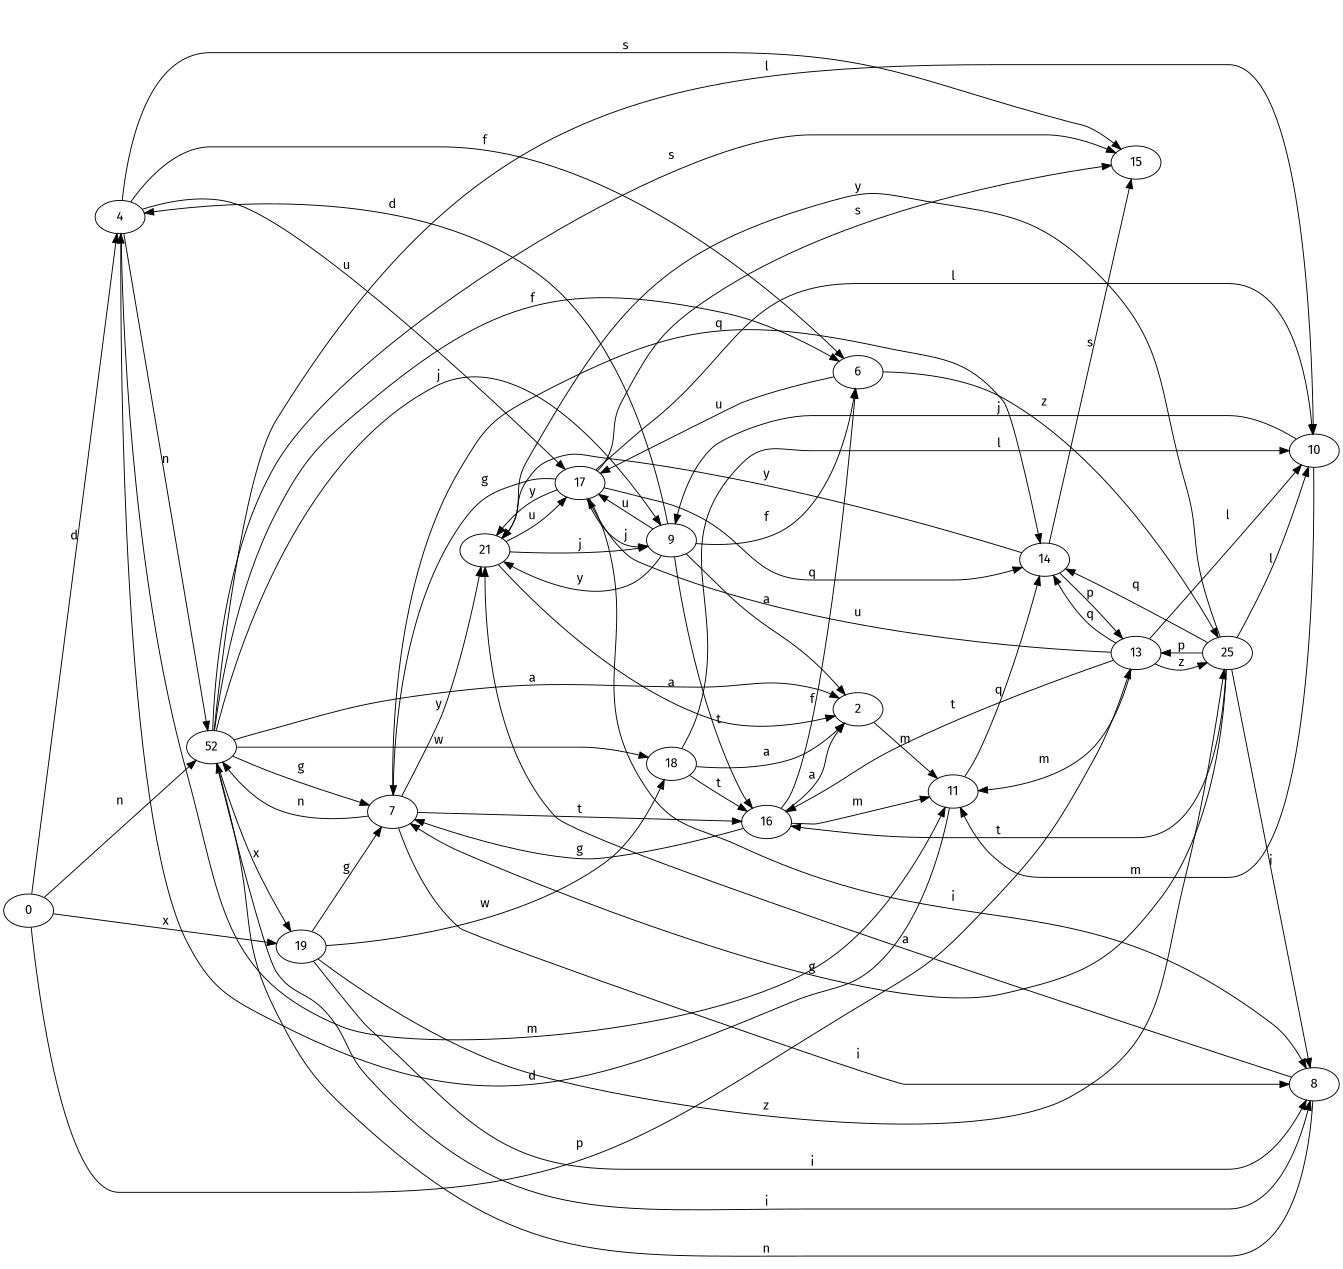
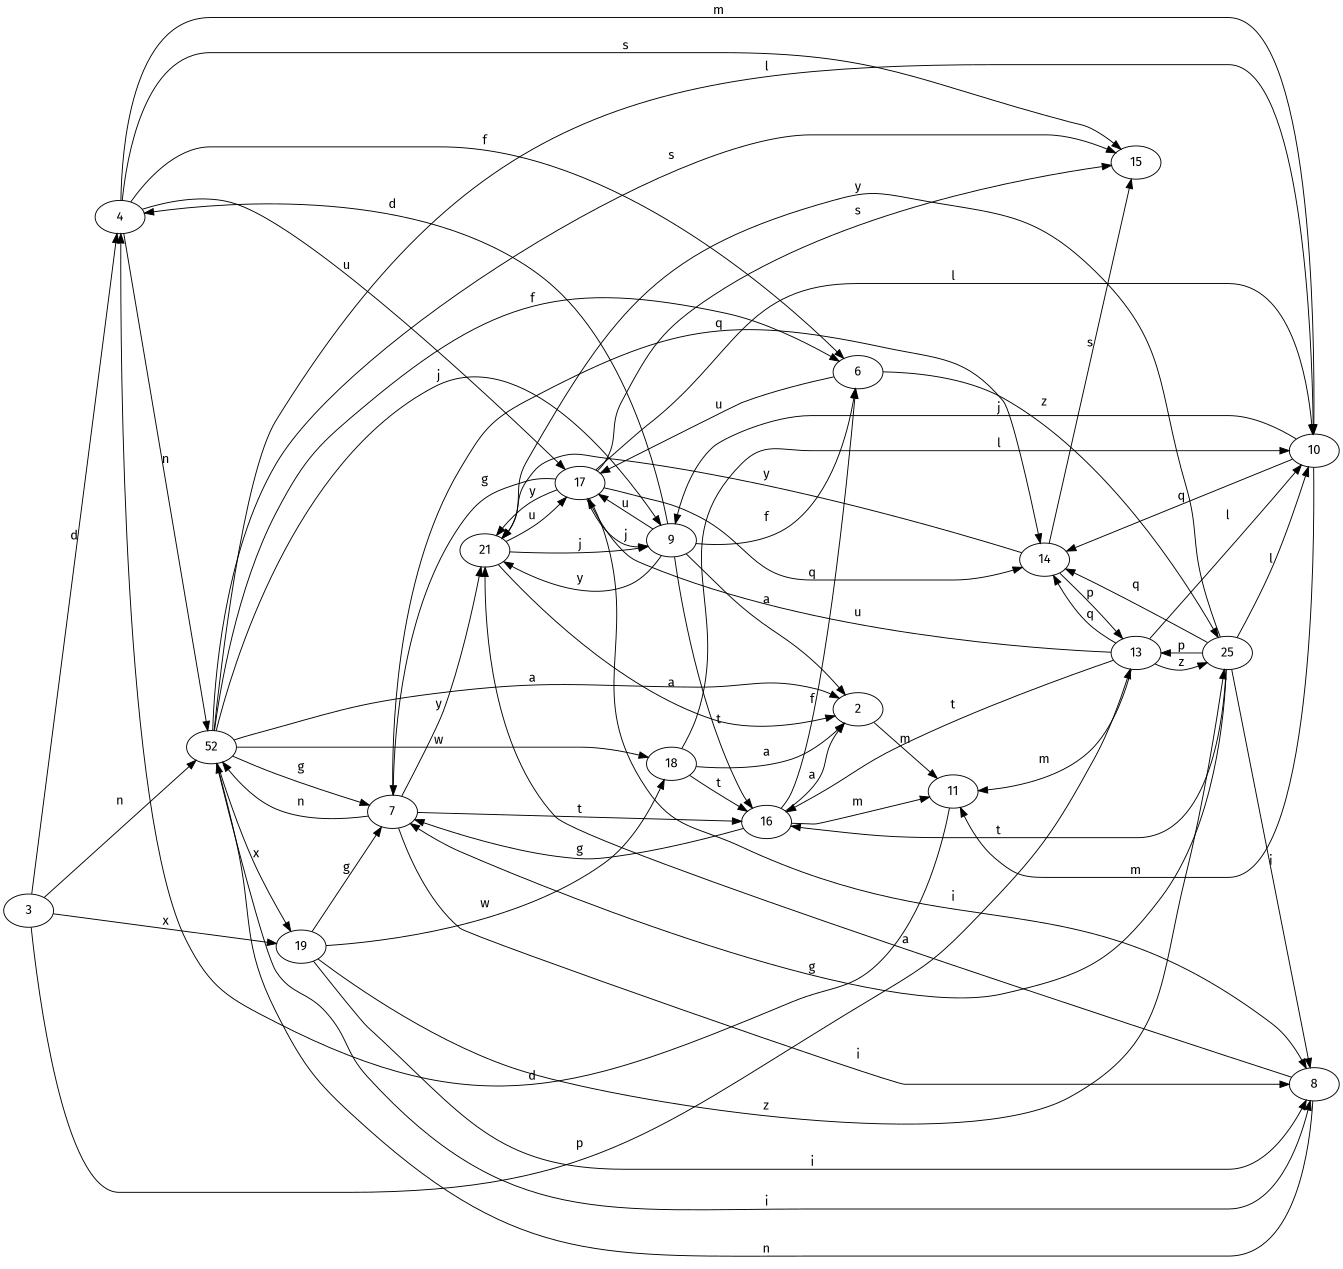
edge "11" -> "14": now "10" -> "14"
node "0": label "0" -> "3"
edge "4" -> "11": now "4" -> "10"
